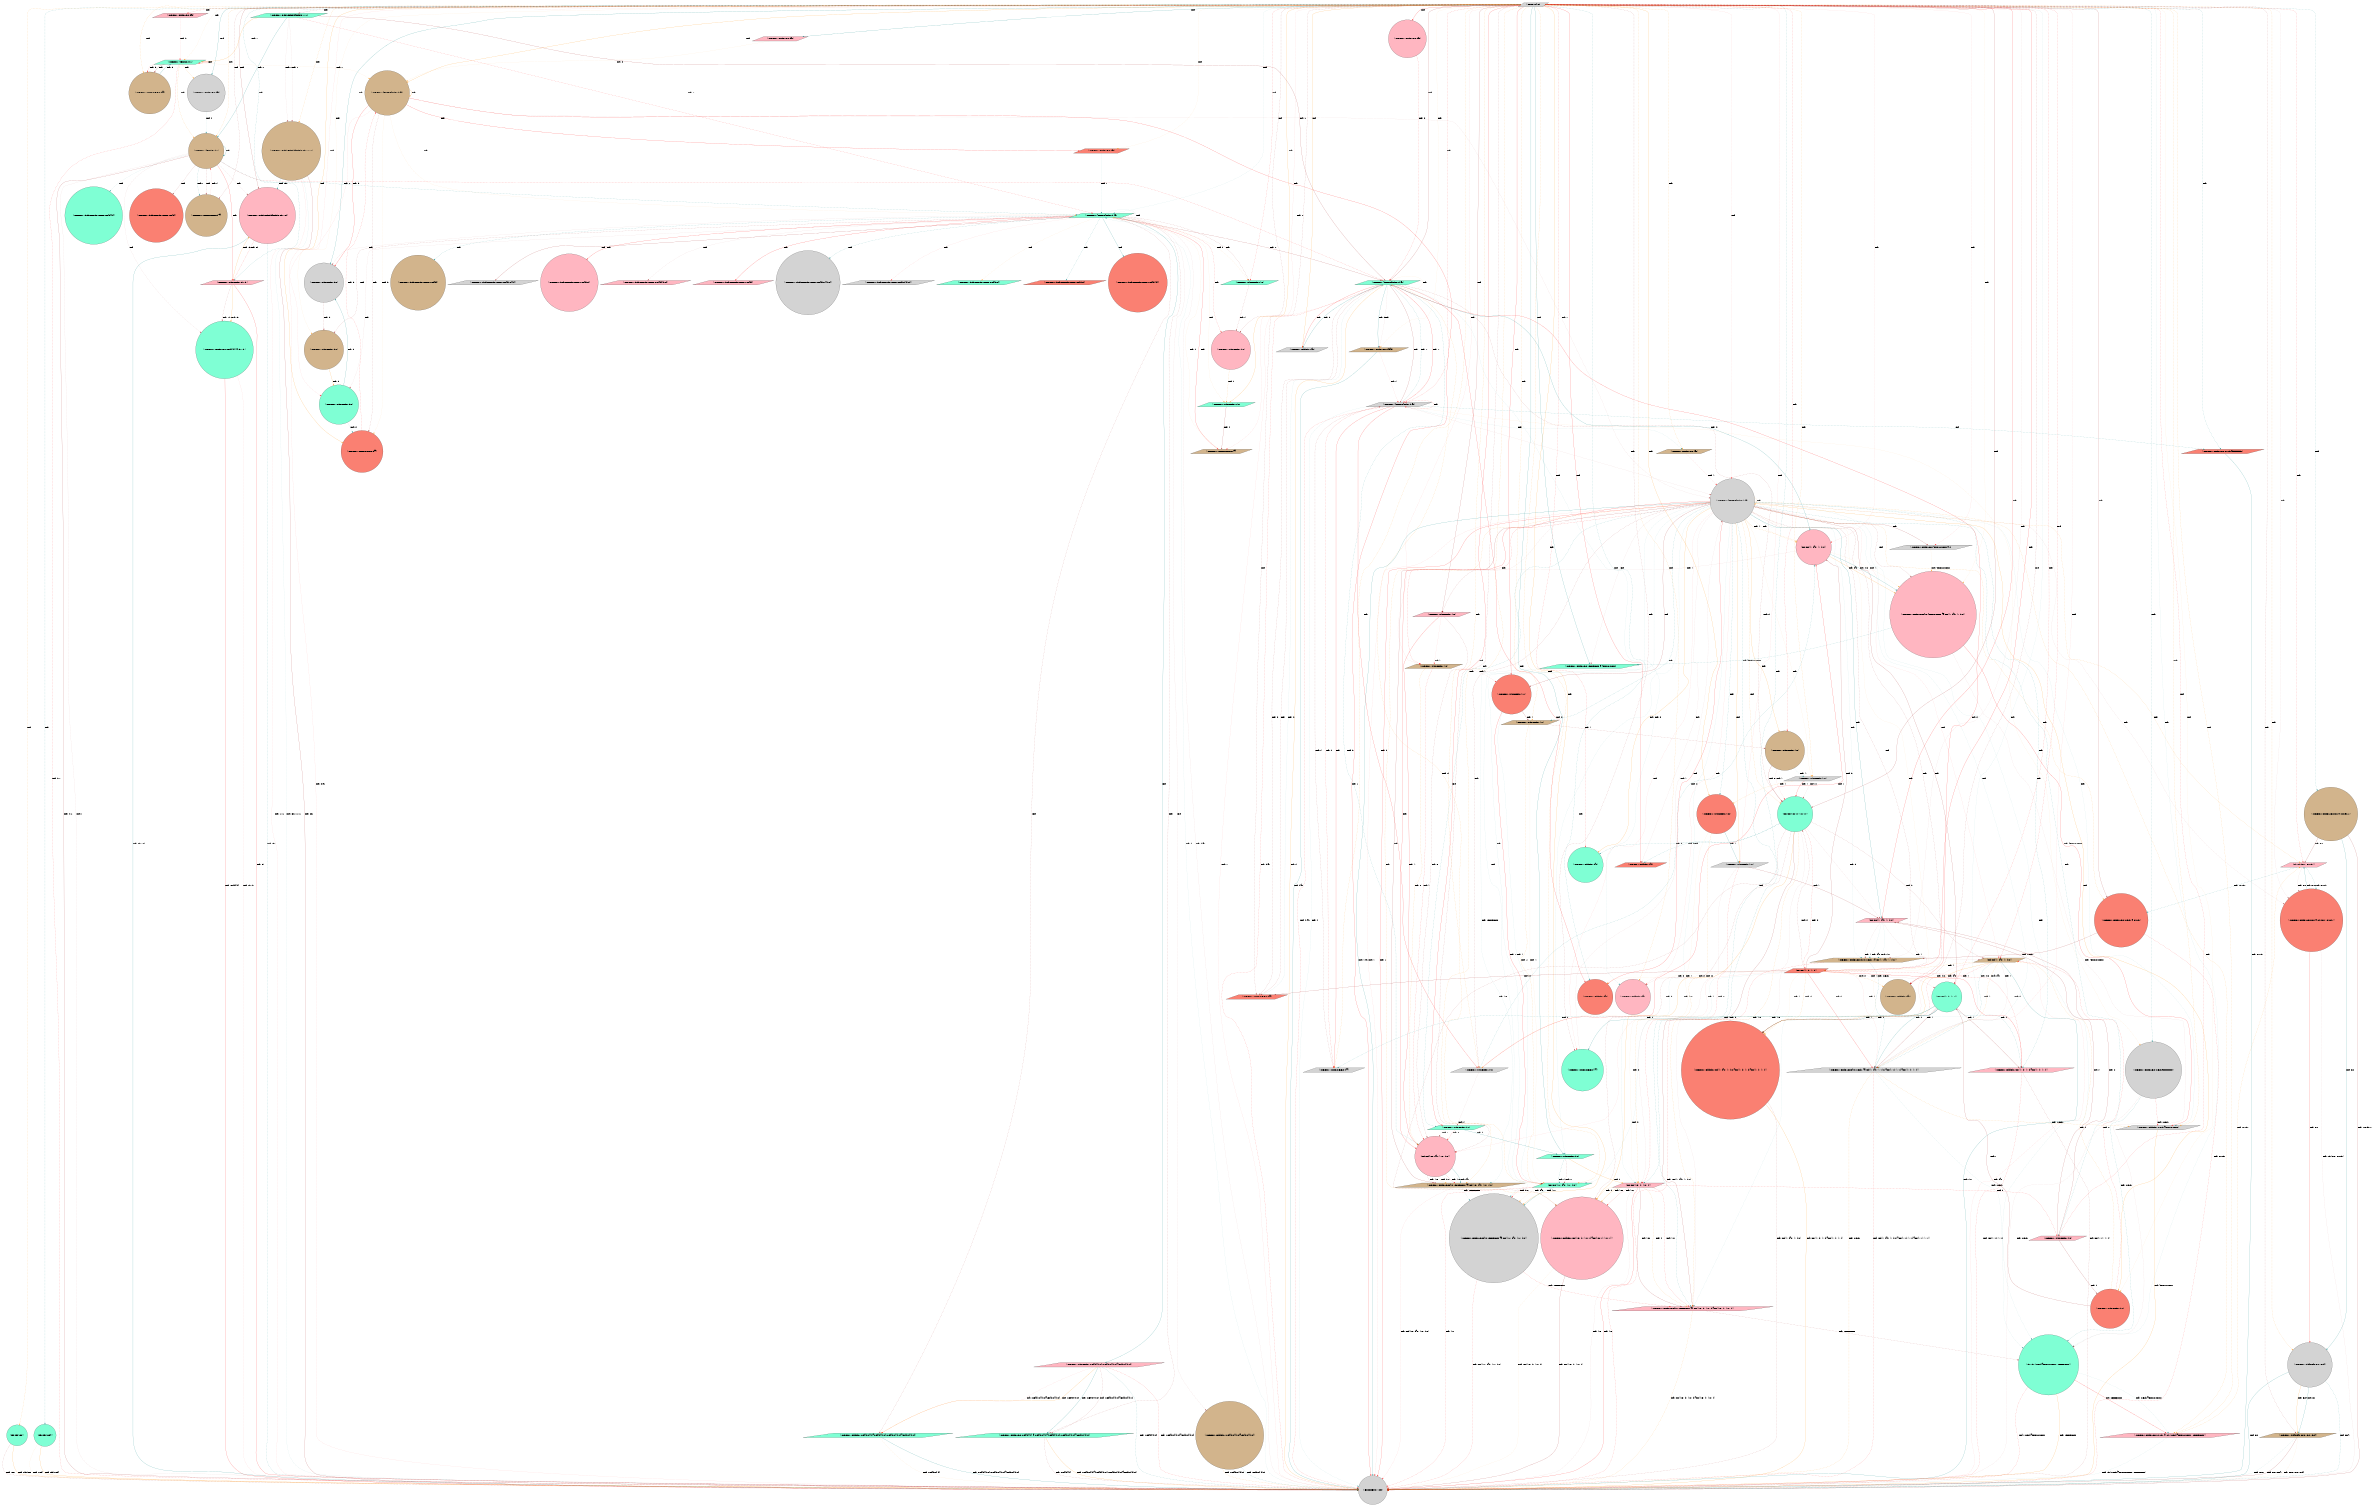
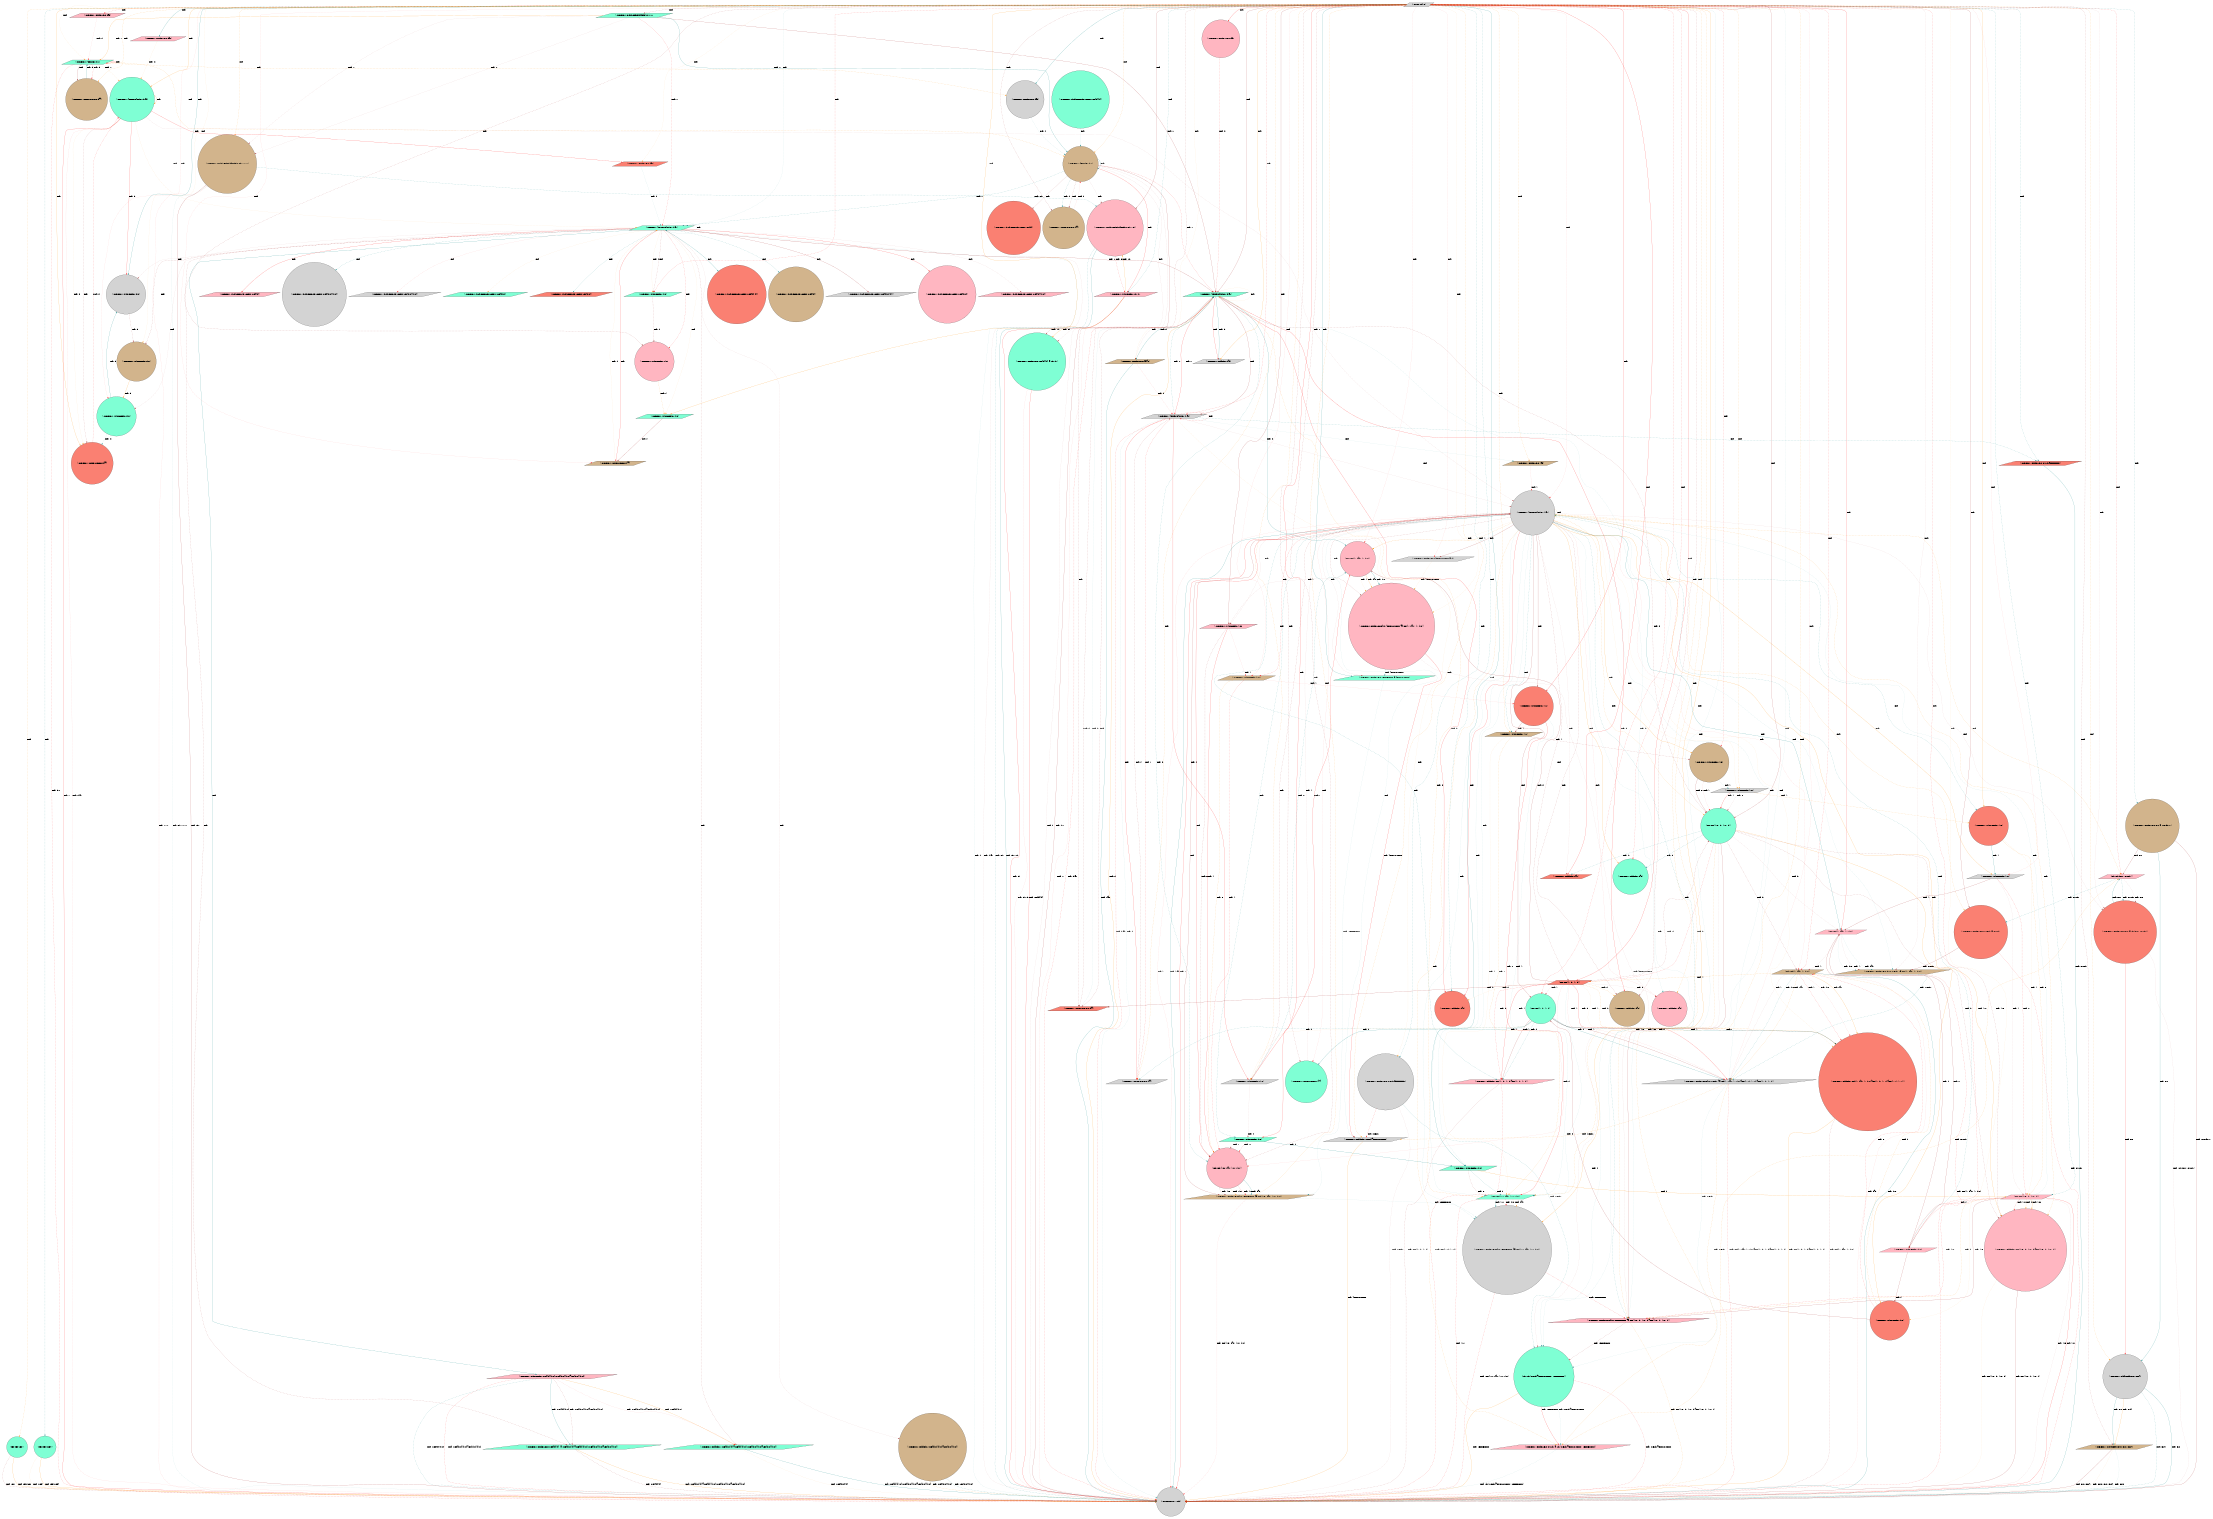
node "(<operator>.lessEqualsThan,i<=n)": fillcolor tan -> aquamarine
edge "(<operator>.lessThan,j<m)" -> "(<operator>.indirectIndexAccess,mat[i][j])": reversed
edge "(<operator>.lessEqualsThan,k<=n)" -> "(to1,to1(k-3, j, k-1, j))": reversed
